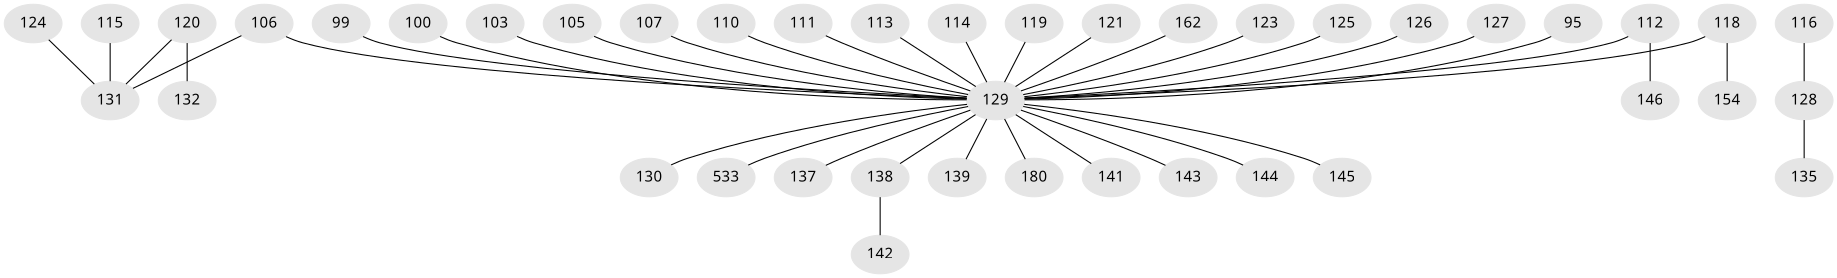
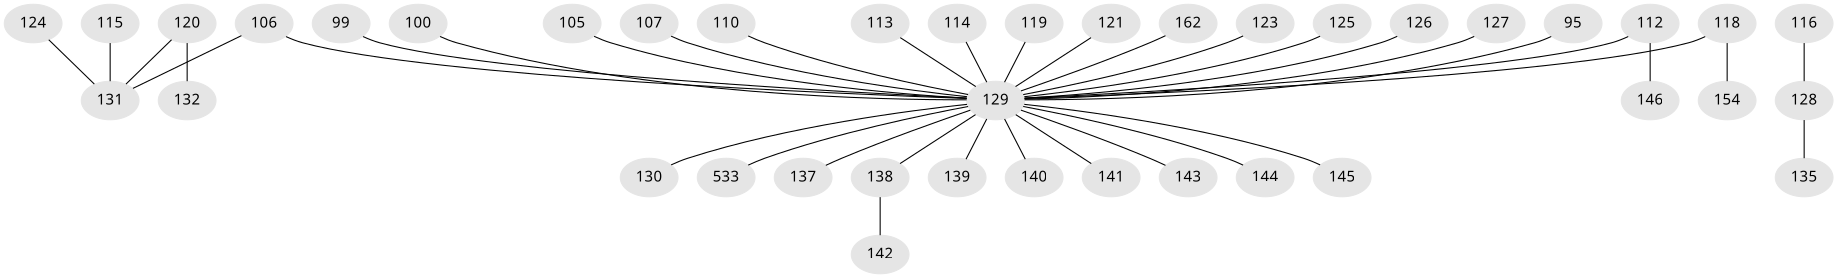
node "103": removed
node "111": removed
node "180": label "180" -> "140"
